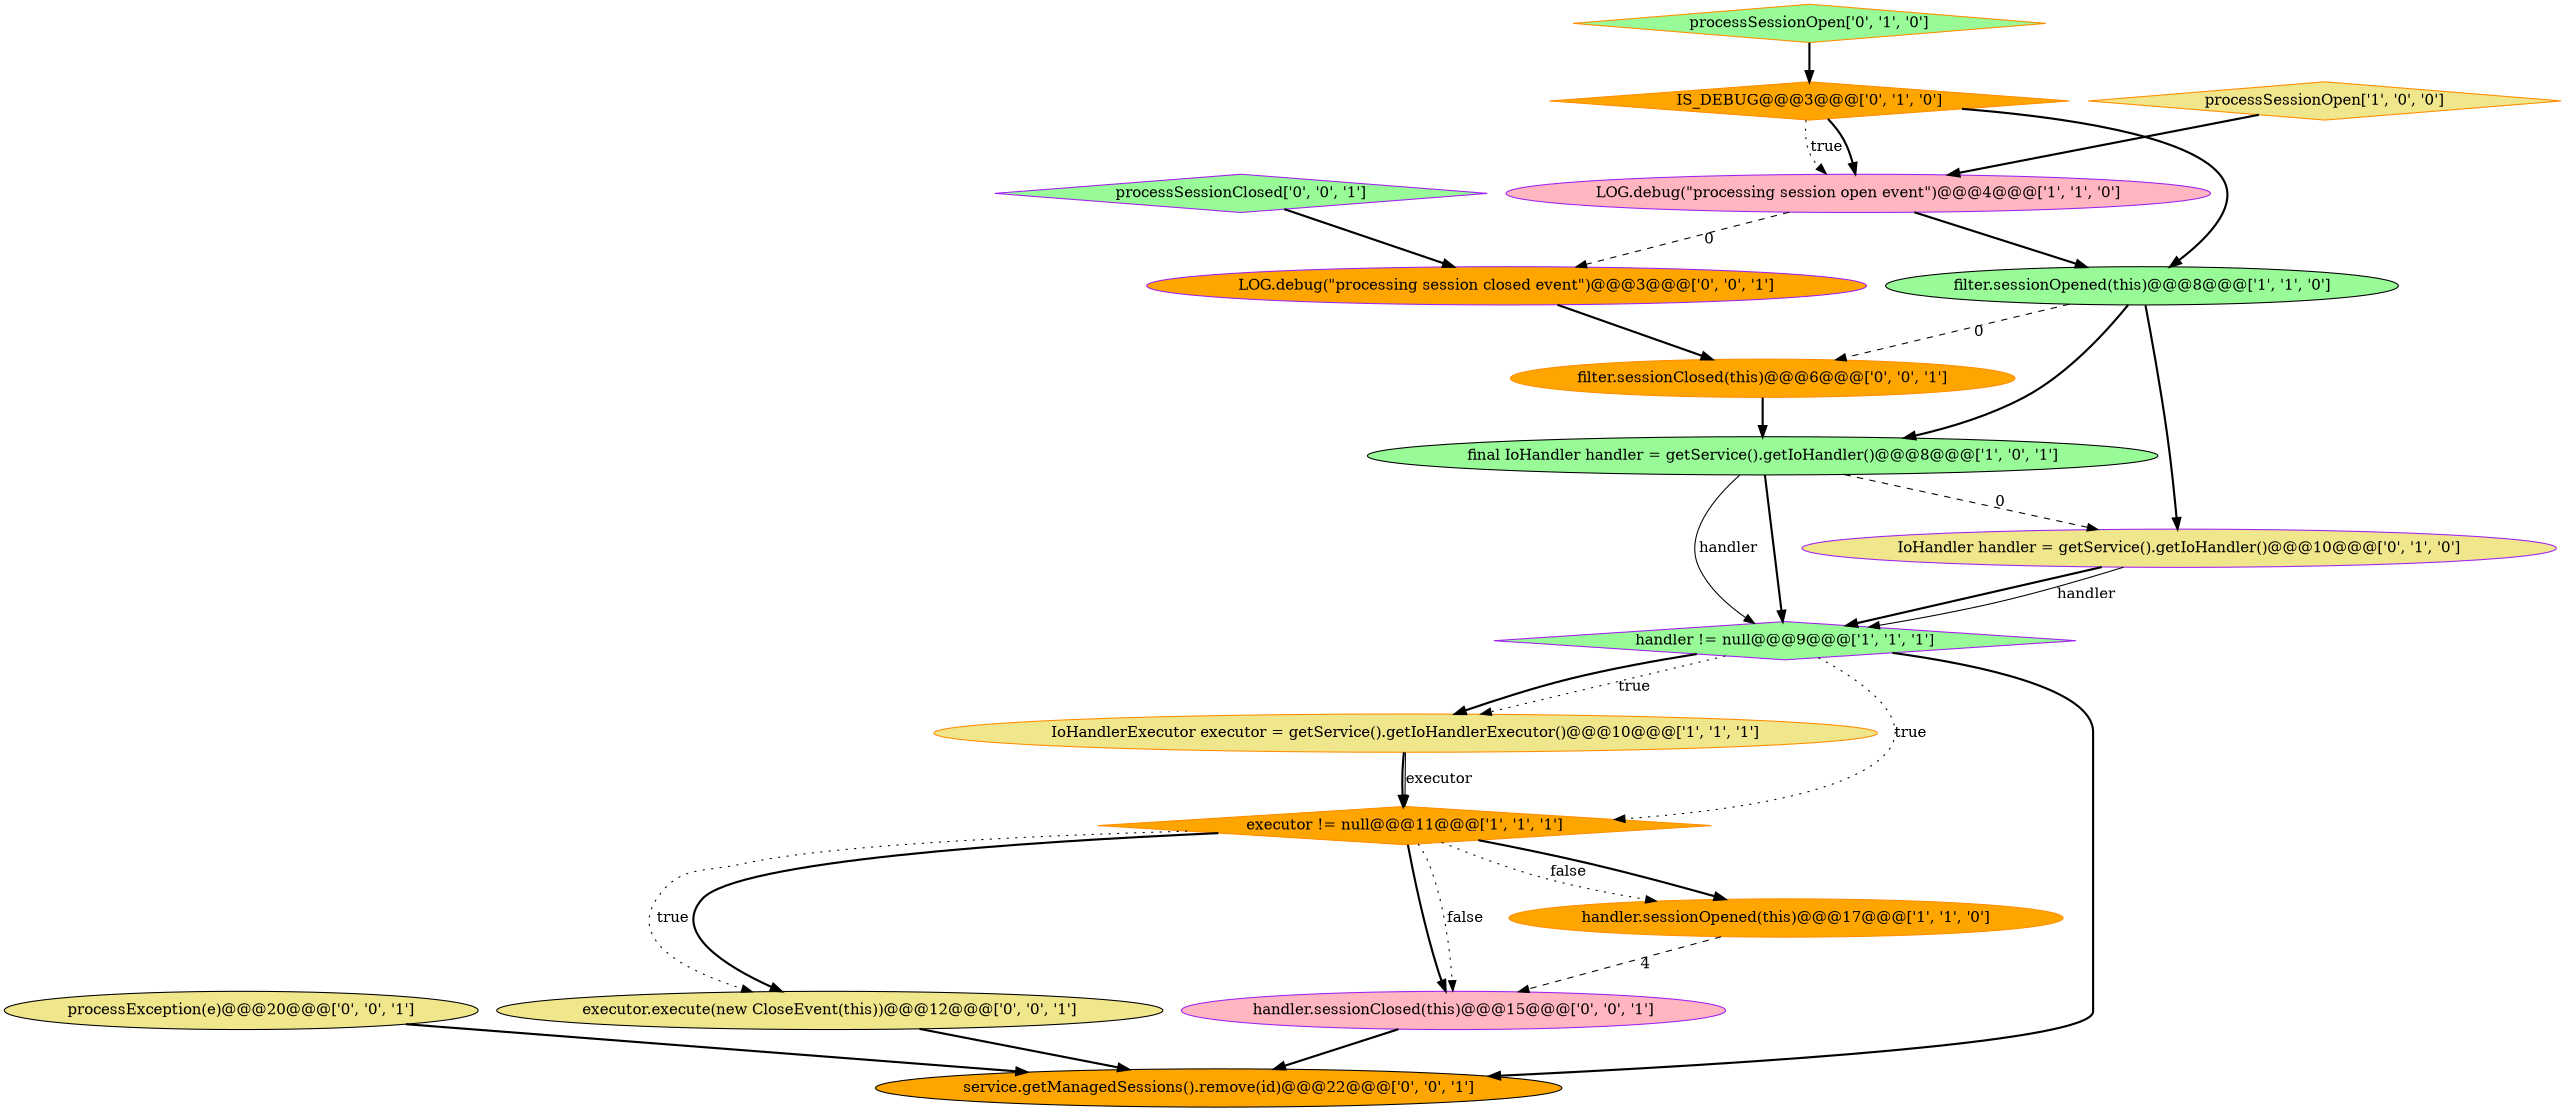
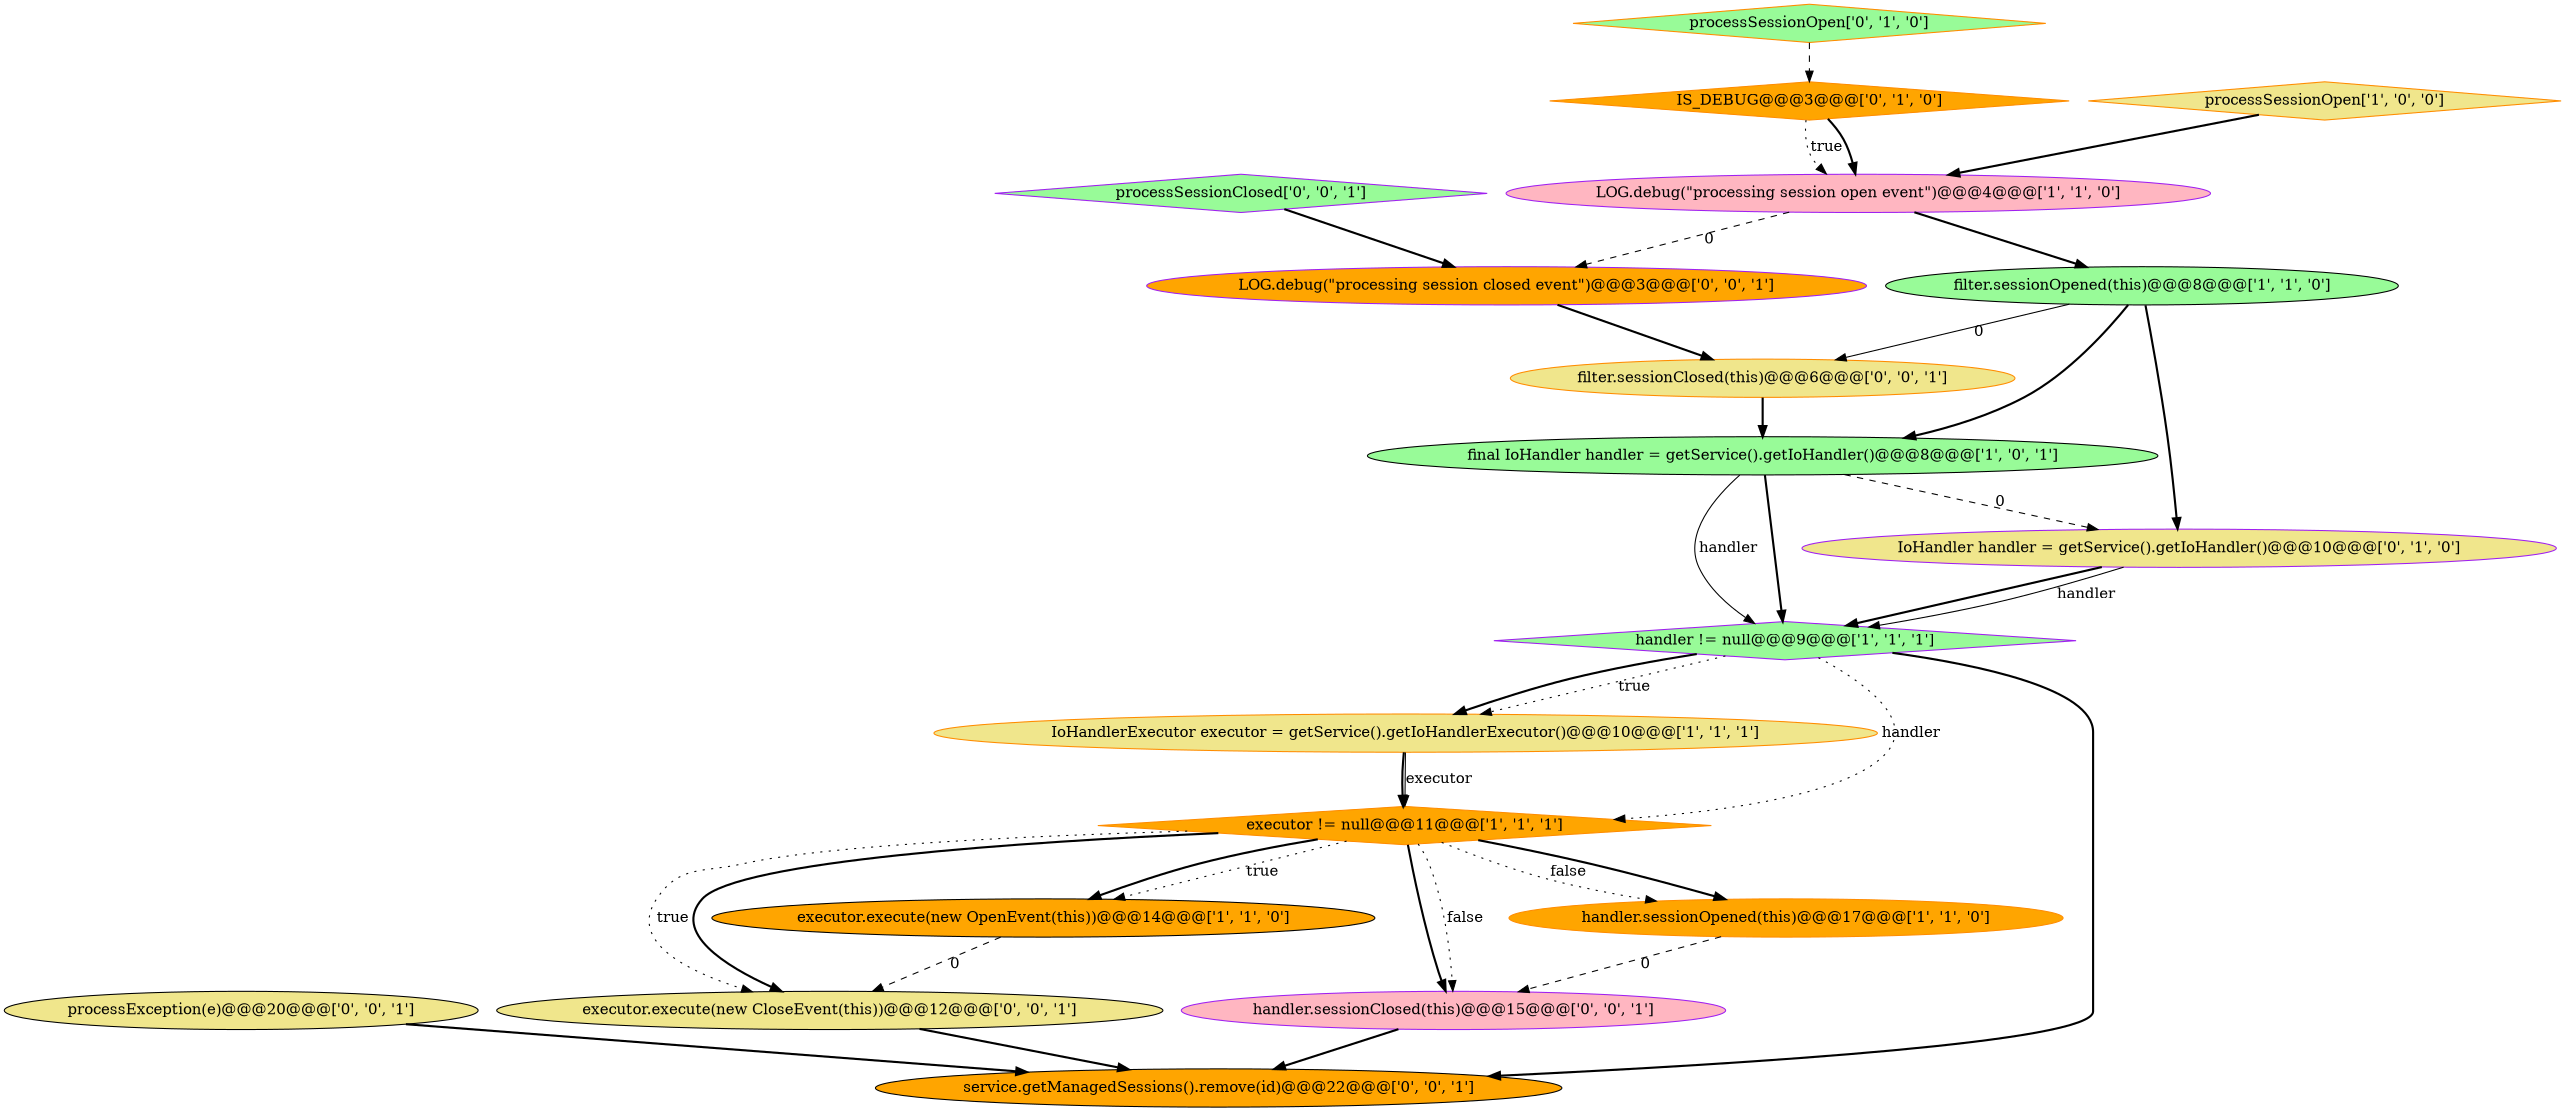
edge "processSessionOpen['0', '1', '0']" -> "IS_DEBUG@@@3@@@['0', '1', '0']": style bold -> dashed
edge "IS_DEBUG@@@3@@@['0', '1', '0']" -> "filter.sessionOpened(this)@@@8@@@['1', '1', '0']": removed
edge "filter.sessionOpened(this)@@@8@@@['1', '1', '0']" -> "filter.sessionClosed(this)@@@6@@@['0', '0', '1']": style dashed -> solid
node "filter.sessionClosed(this)@@@6@@@['0', '0', '1']": fillcolor orange -> khaki
edge "handler != null@@@9@@@['1', '1', '1']" -> "executor != null@@@11@@@['1', '1', '1']": label "true" -> "handler"
node "executor.execute(new OpenEvent(this))@@@14@@@['1', '1', '0']": added
edge "handler.sessionOpened(this)@@@17@@@['1', '1', '0']" -> "handler.sessionClosed(this)@@@15@@@['0', '0', '1']": label "4" -> "0"
